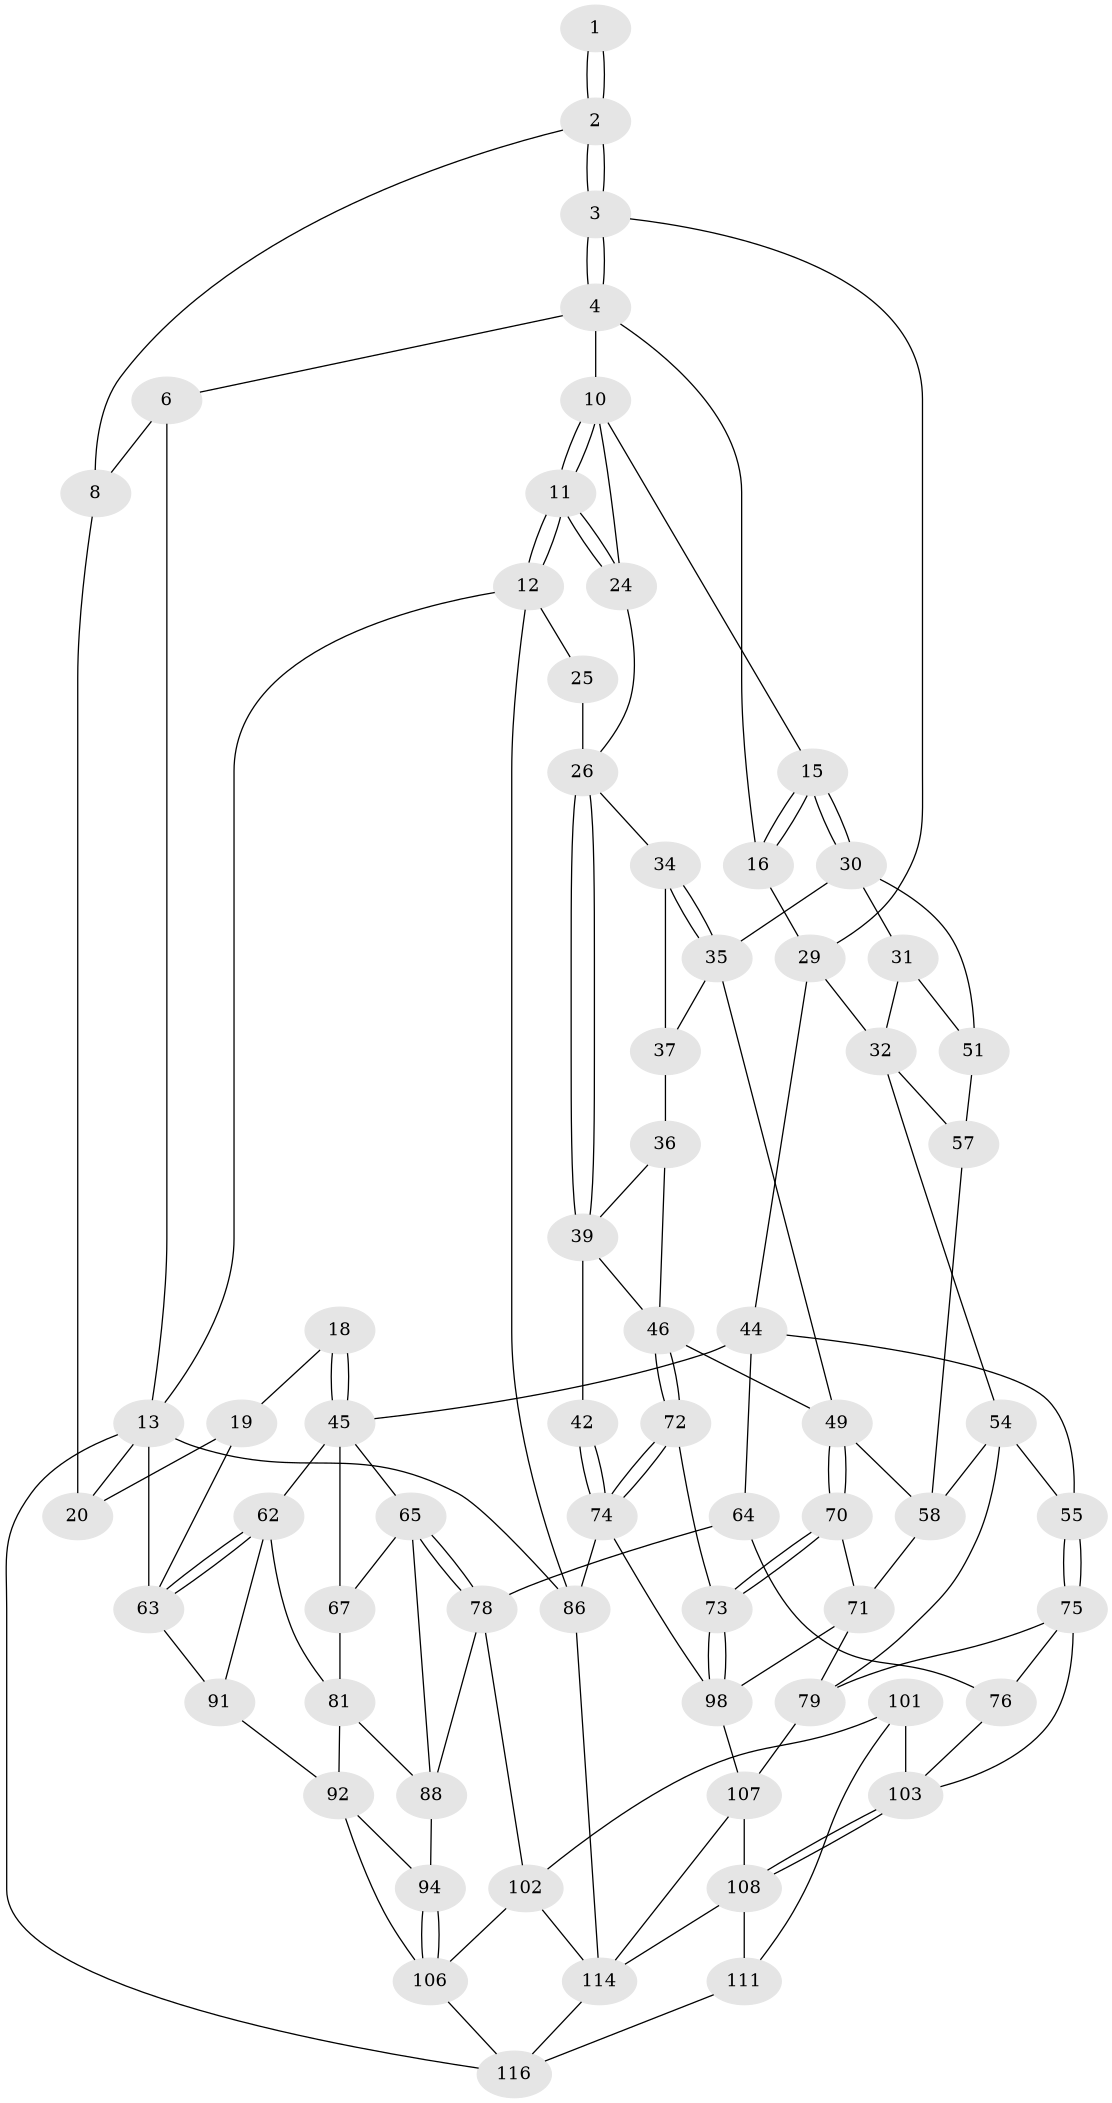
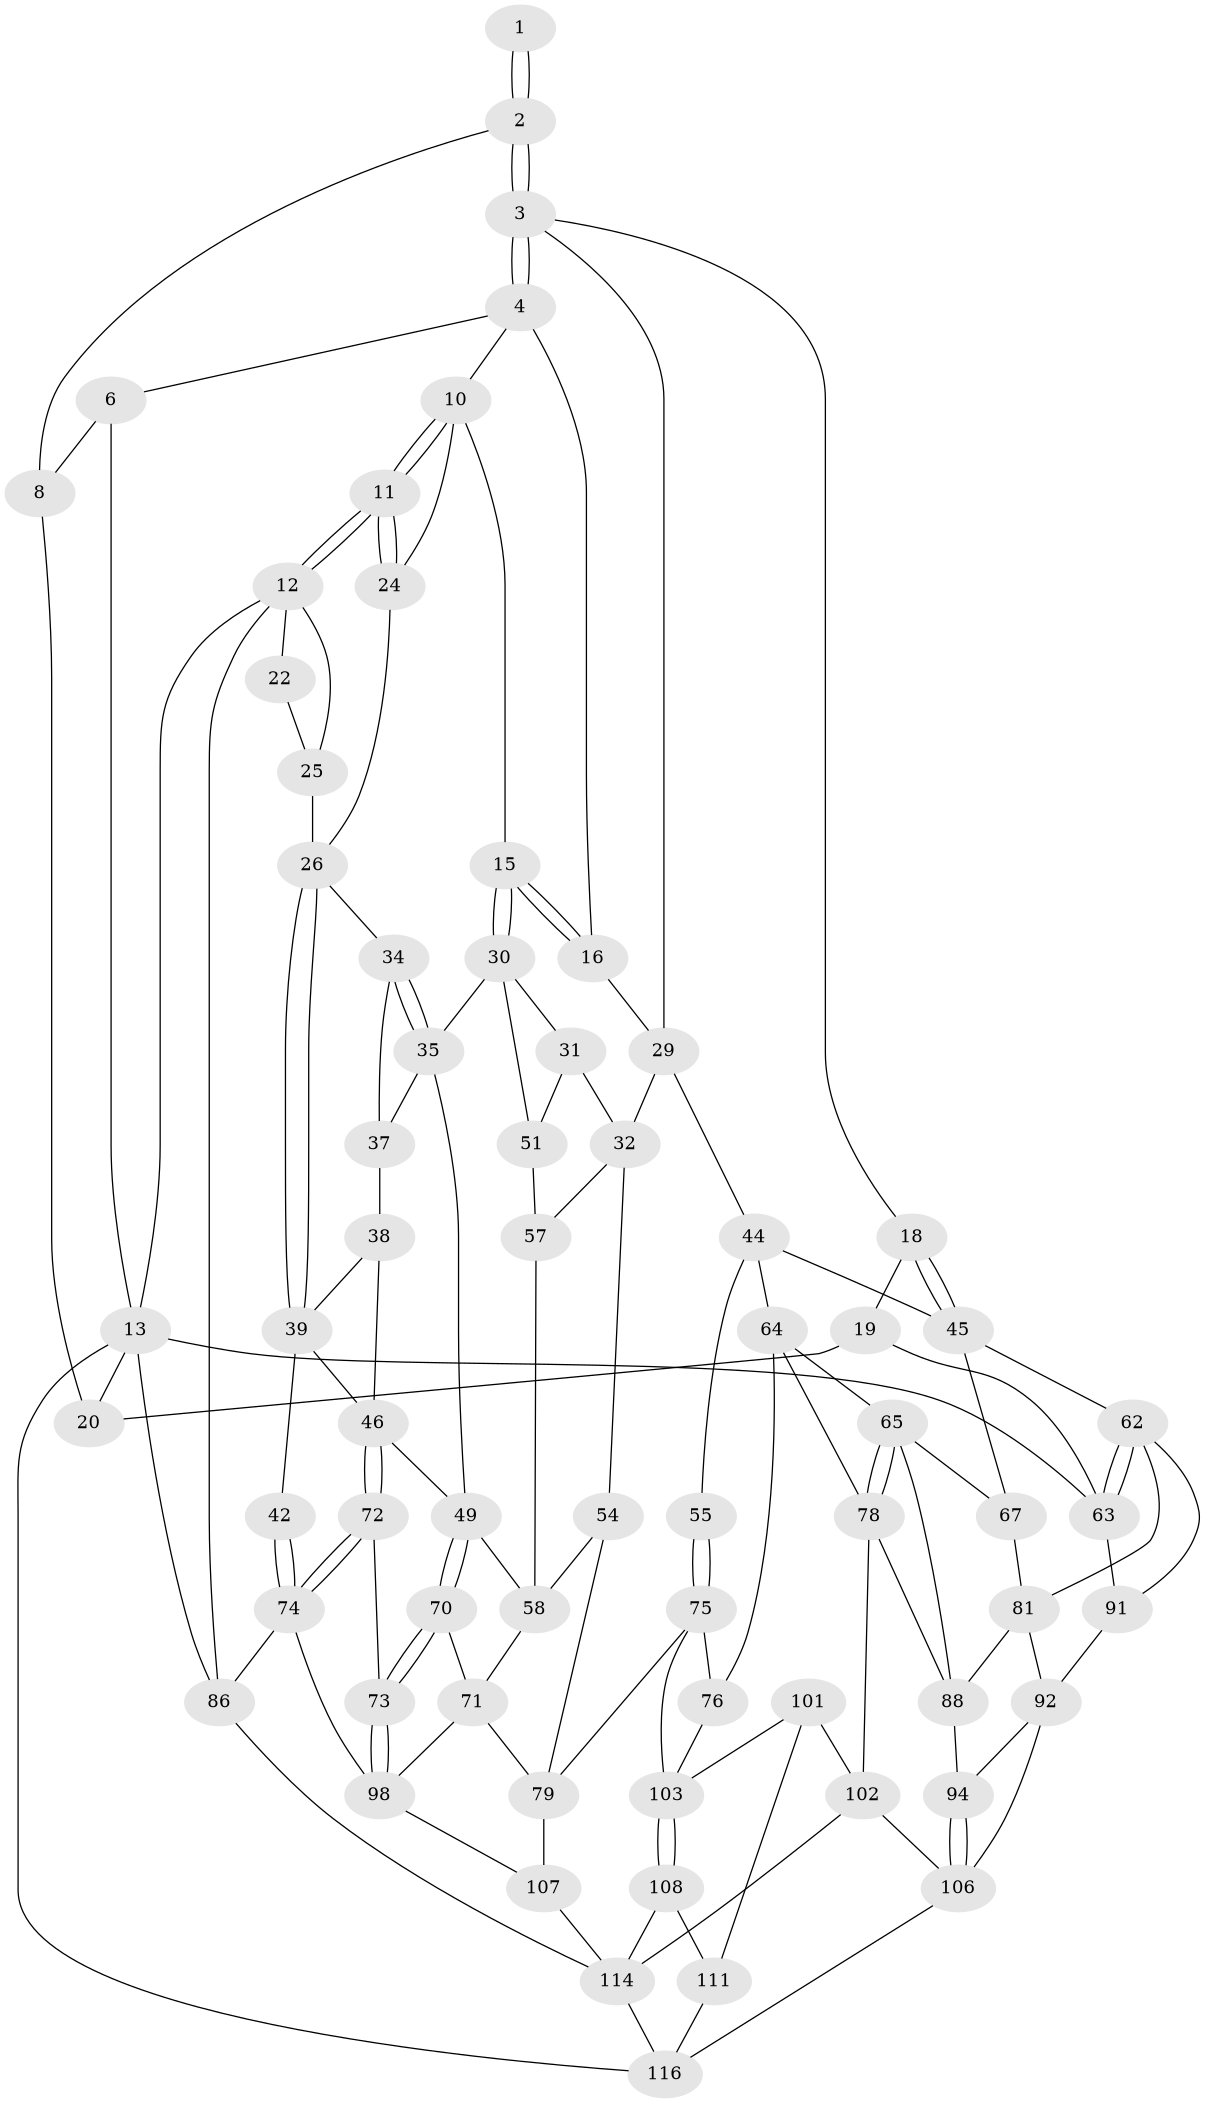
edge "3" -- "18": added
node "22": added
node "36": label "36" -> "38"
edge "54" -- "55": removed
edge "45" -- "65": now "64" -- "65"
edge "107" -- "108": removed
